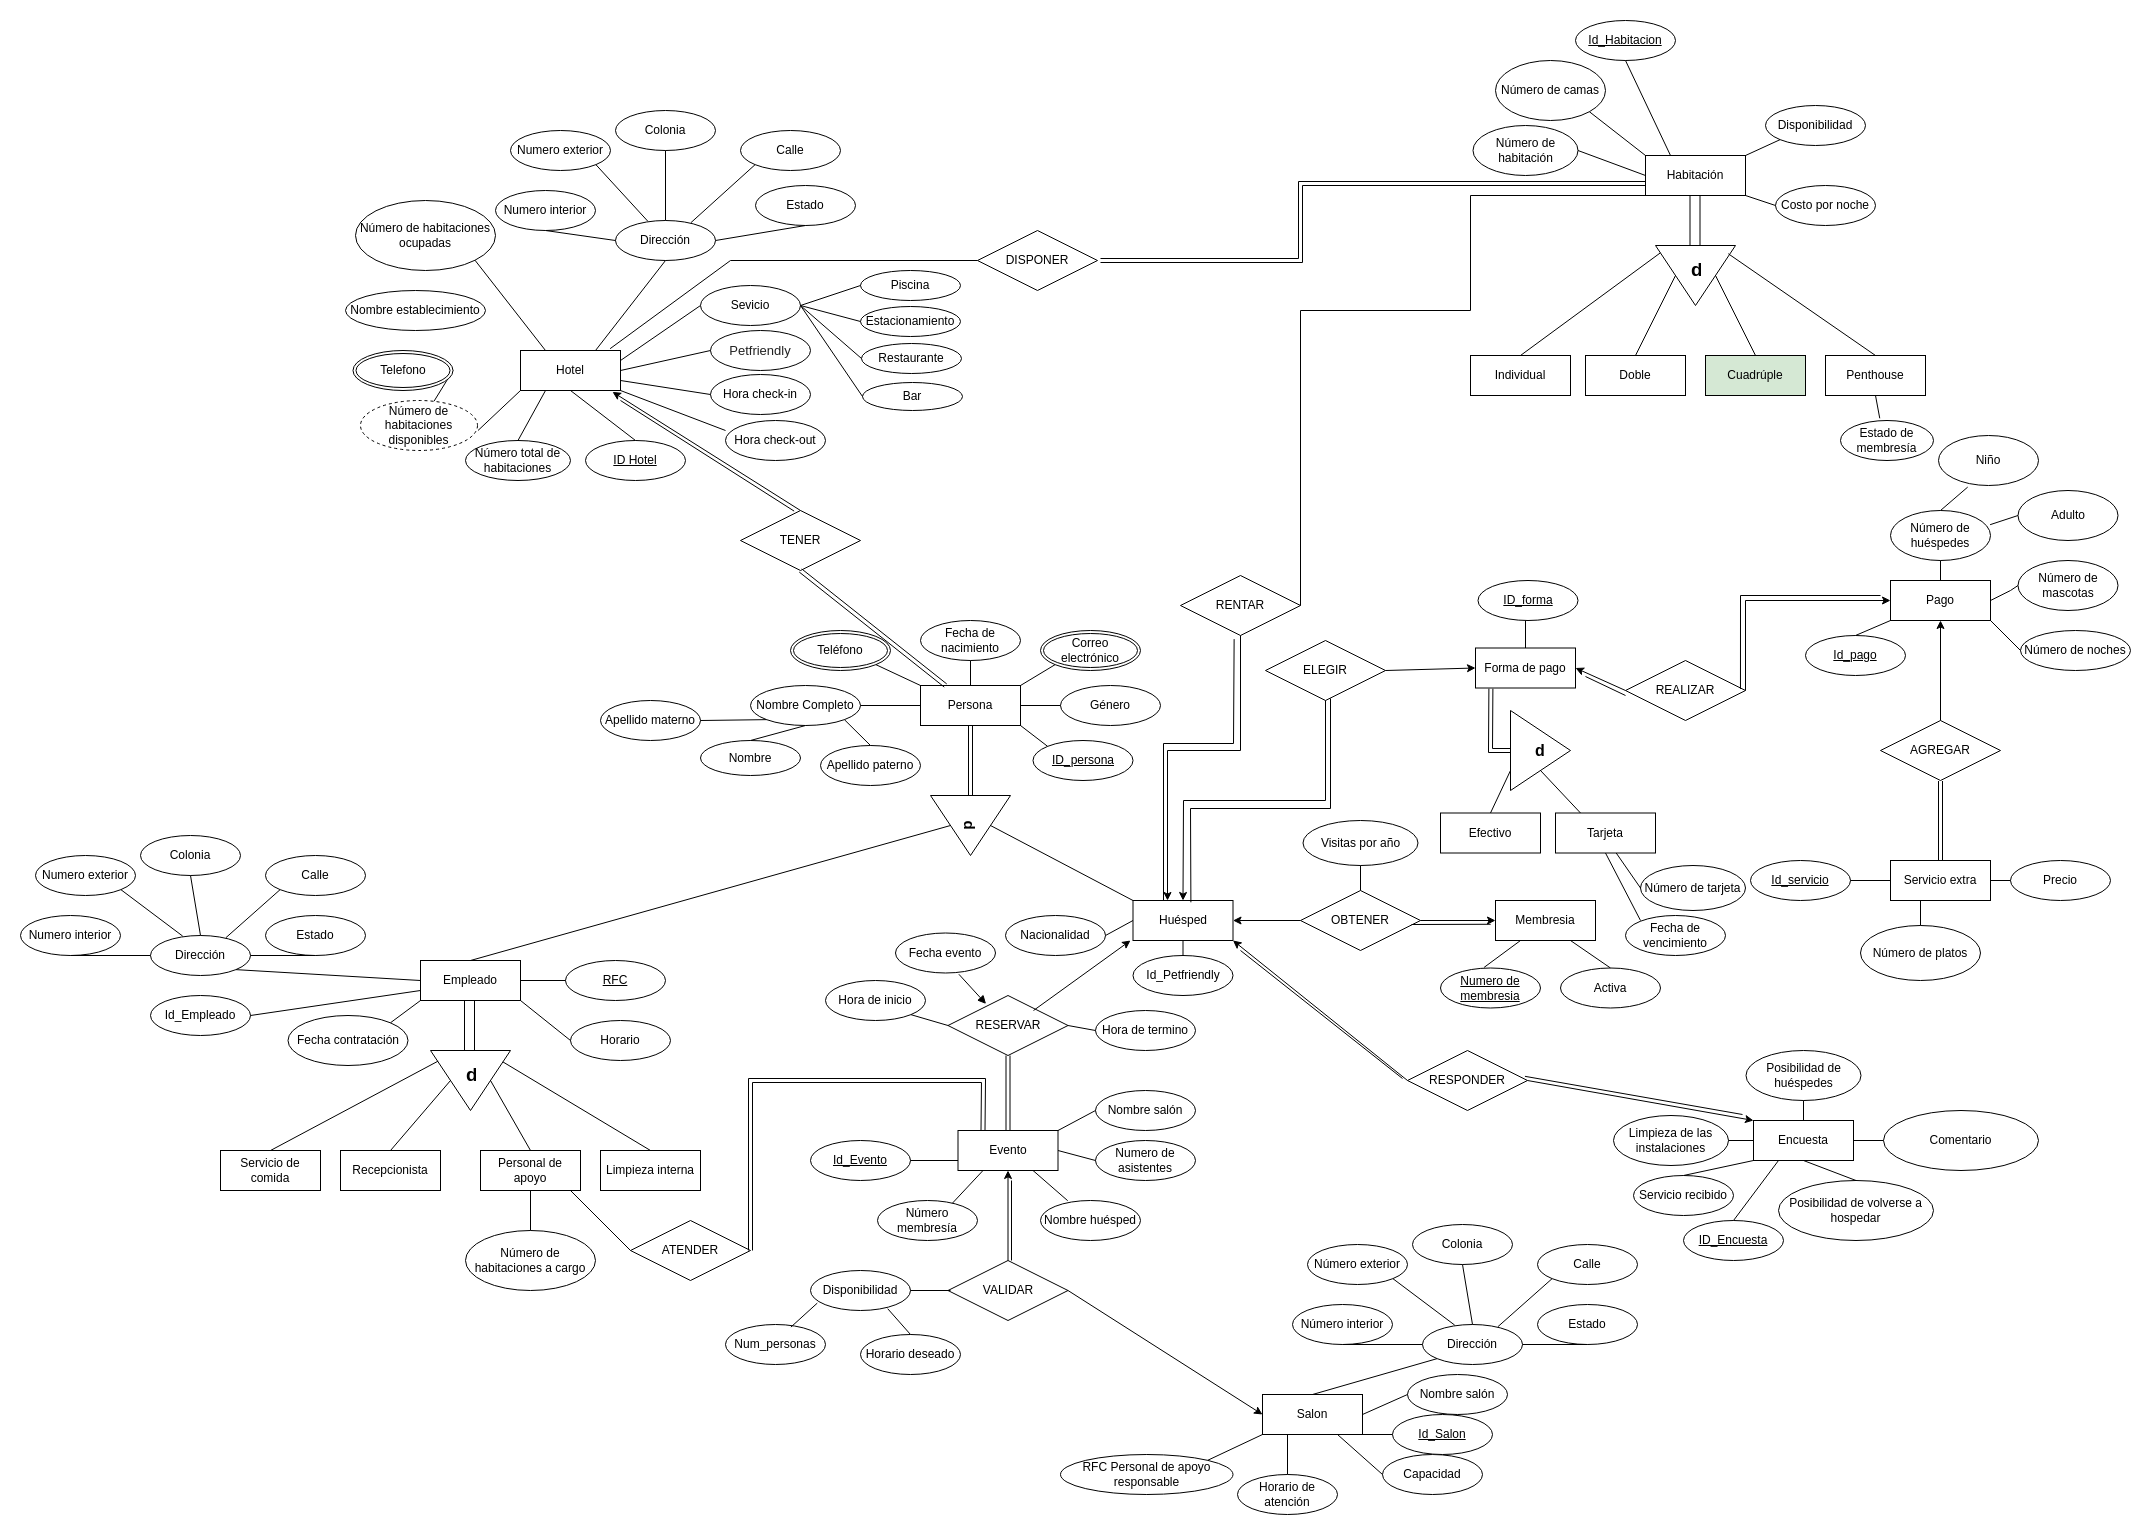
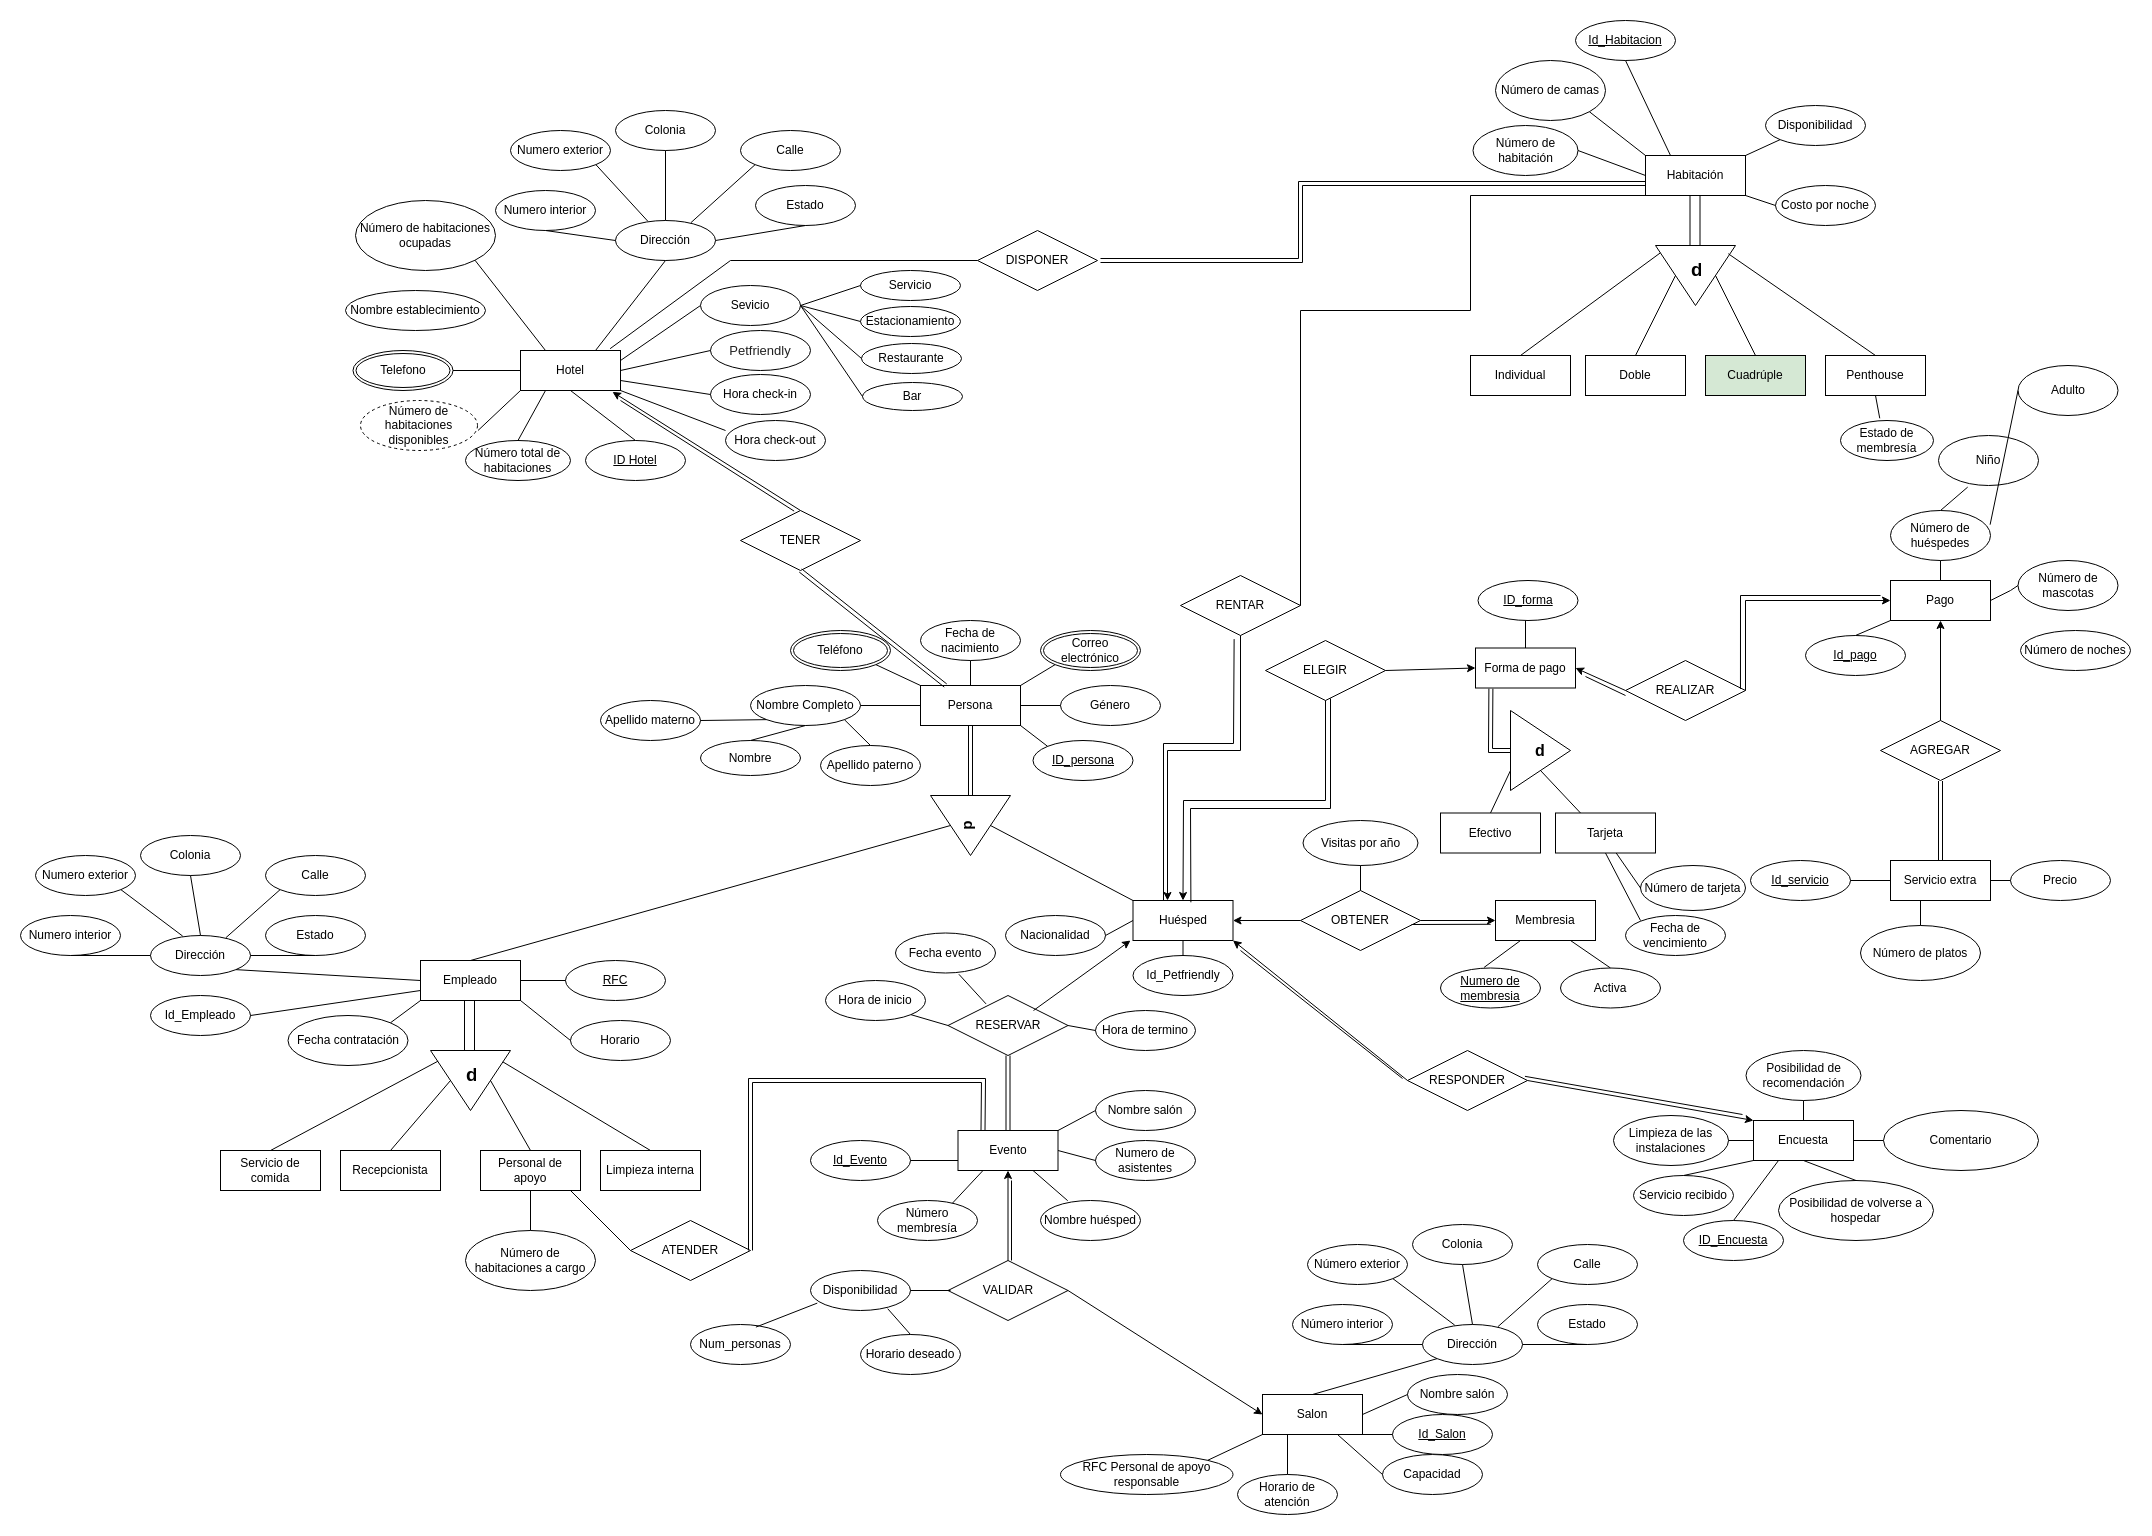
node "Piscina": label "Piscina" -> "Servicio"
edge "Telefono" -- "Número de habitaciones disponibles": now "Telefono" -- "Hotel"
node "Adulto": moved (2068, 516) -> (2068, 391)
edge "Pago" -- "Número de noches": removed
edge "Fecha evento" -> "RESERVAR": arrowhead block -> none
node "Posibilidad de huéspedes": label "Posibilidad de huéspedes" -> "Posibilidad de recomendación"
node "Num_personas": moved (776, 1345) -> (741, 1345)
